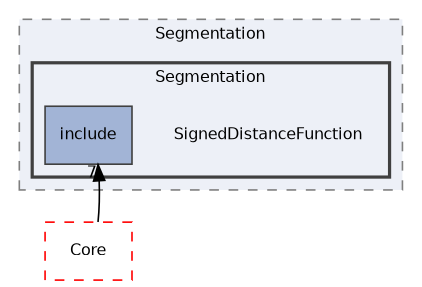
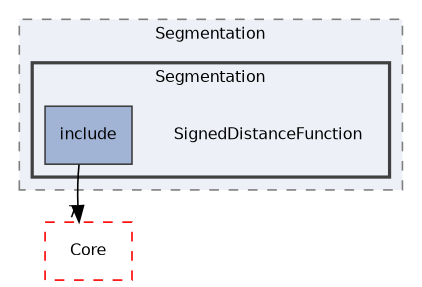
edge "Core" -> "include": reversed
